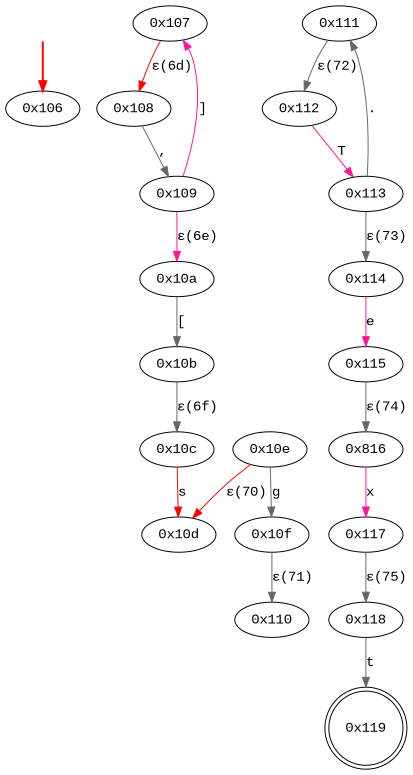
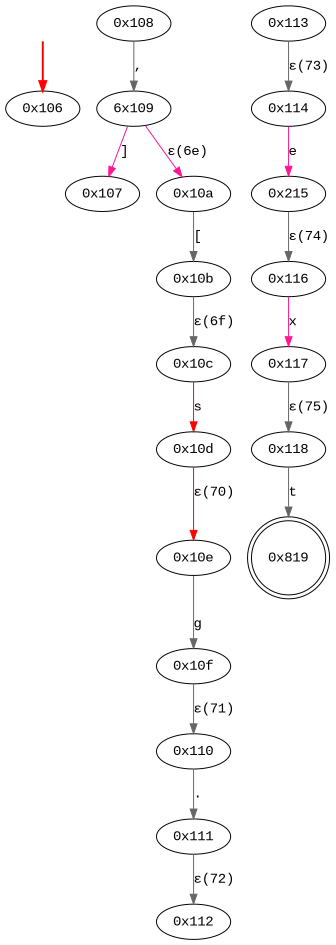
edge "0x107" -> "0x108": removed, label "ε(6d)"
edge "0x113" -> "0x111": now "0x110" -> "0x111"
edge "0x112" -> "0x113": removed, label "T"
node "0x109": label "0x109" -> "6x109"
node "0x115": label "0x115" -> "0x215"
node "0x816": label "0x816" -> "0x116"
edge "0x10e" -> "0x10d": reversed
node "0x119": label "0x119" -> "0x819"
